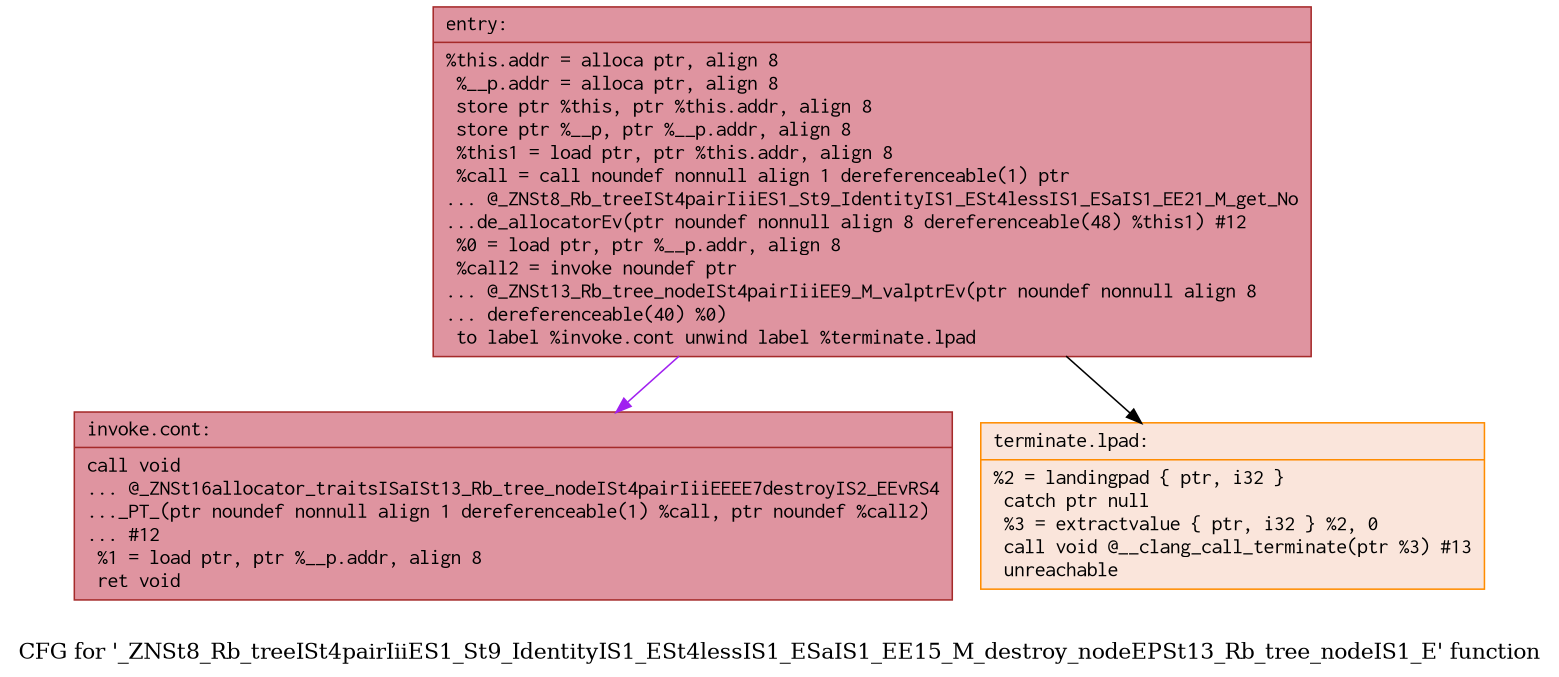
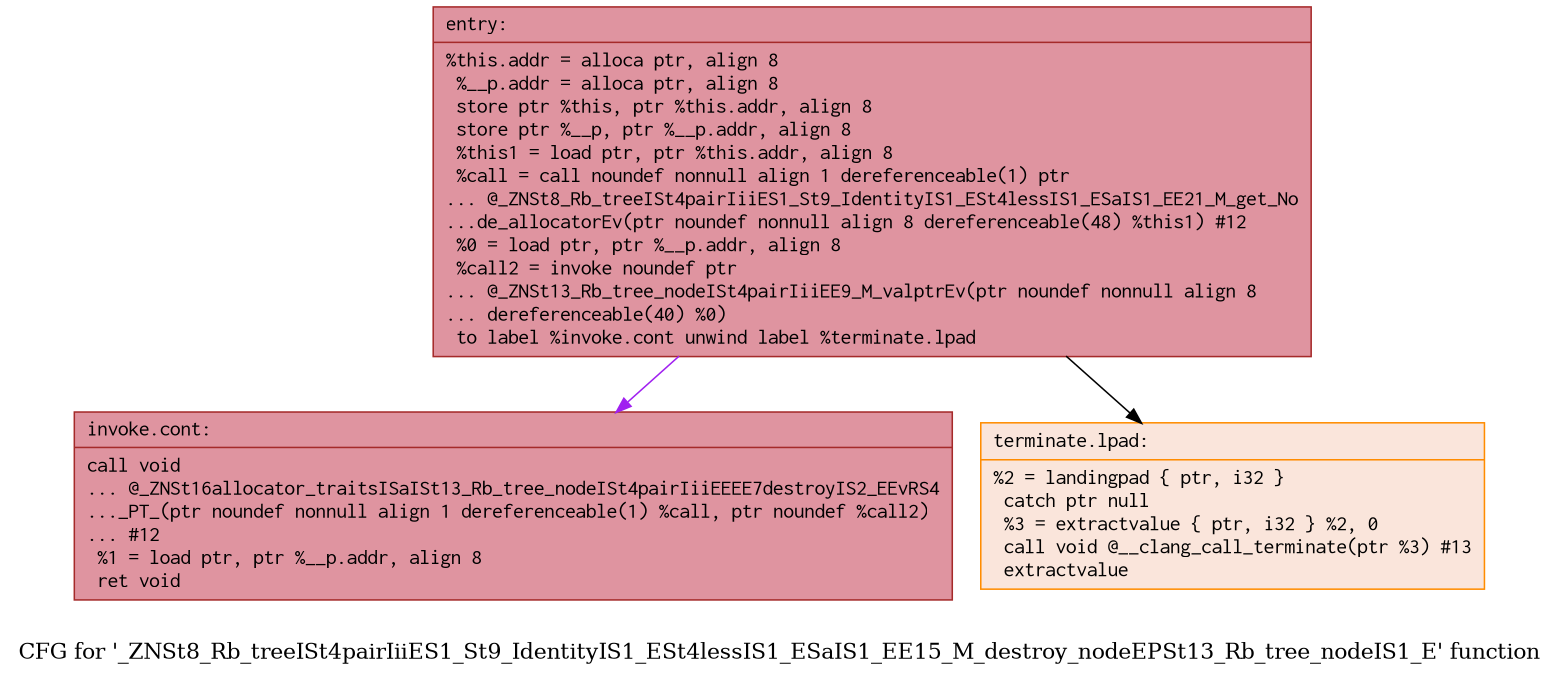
node "terminate.lpad:": text "unreachable" -> "extractvalue"
